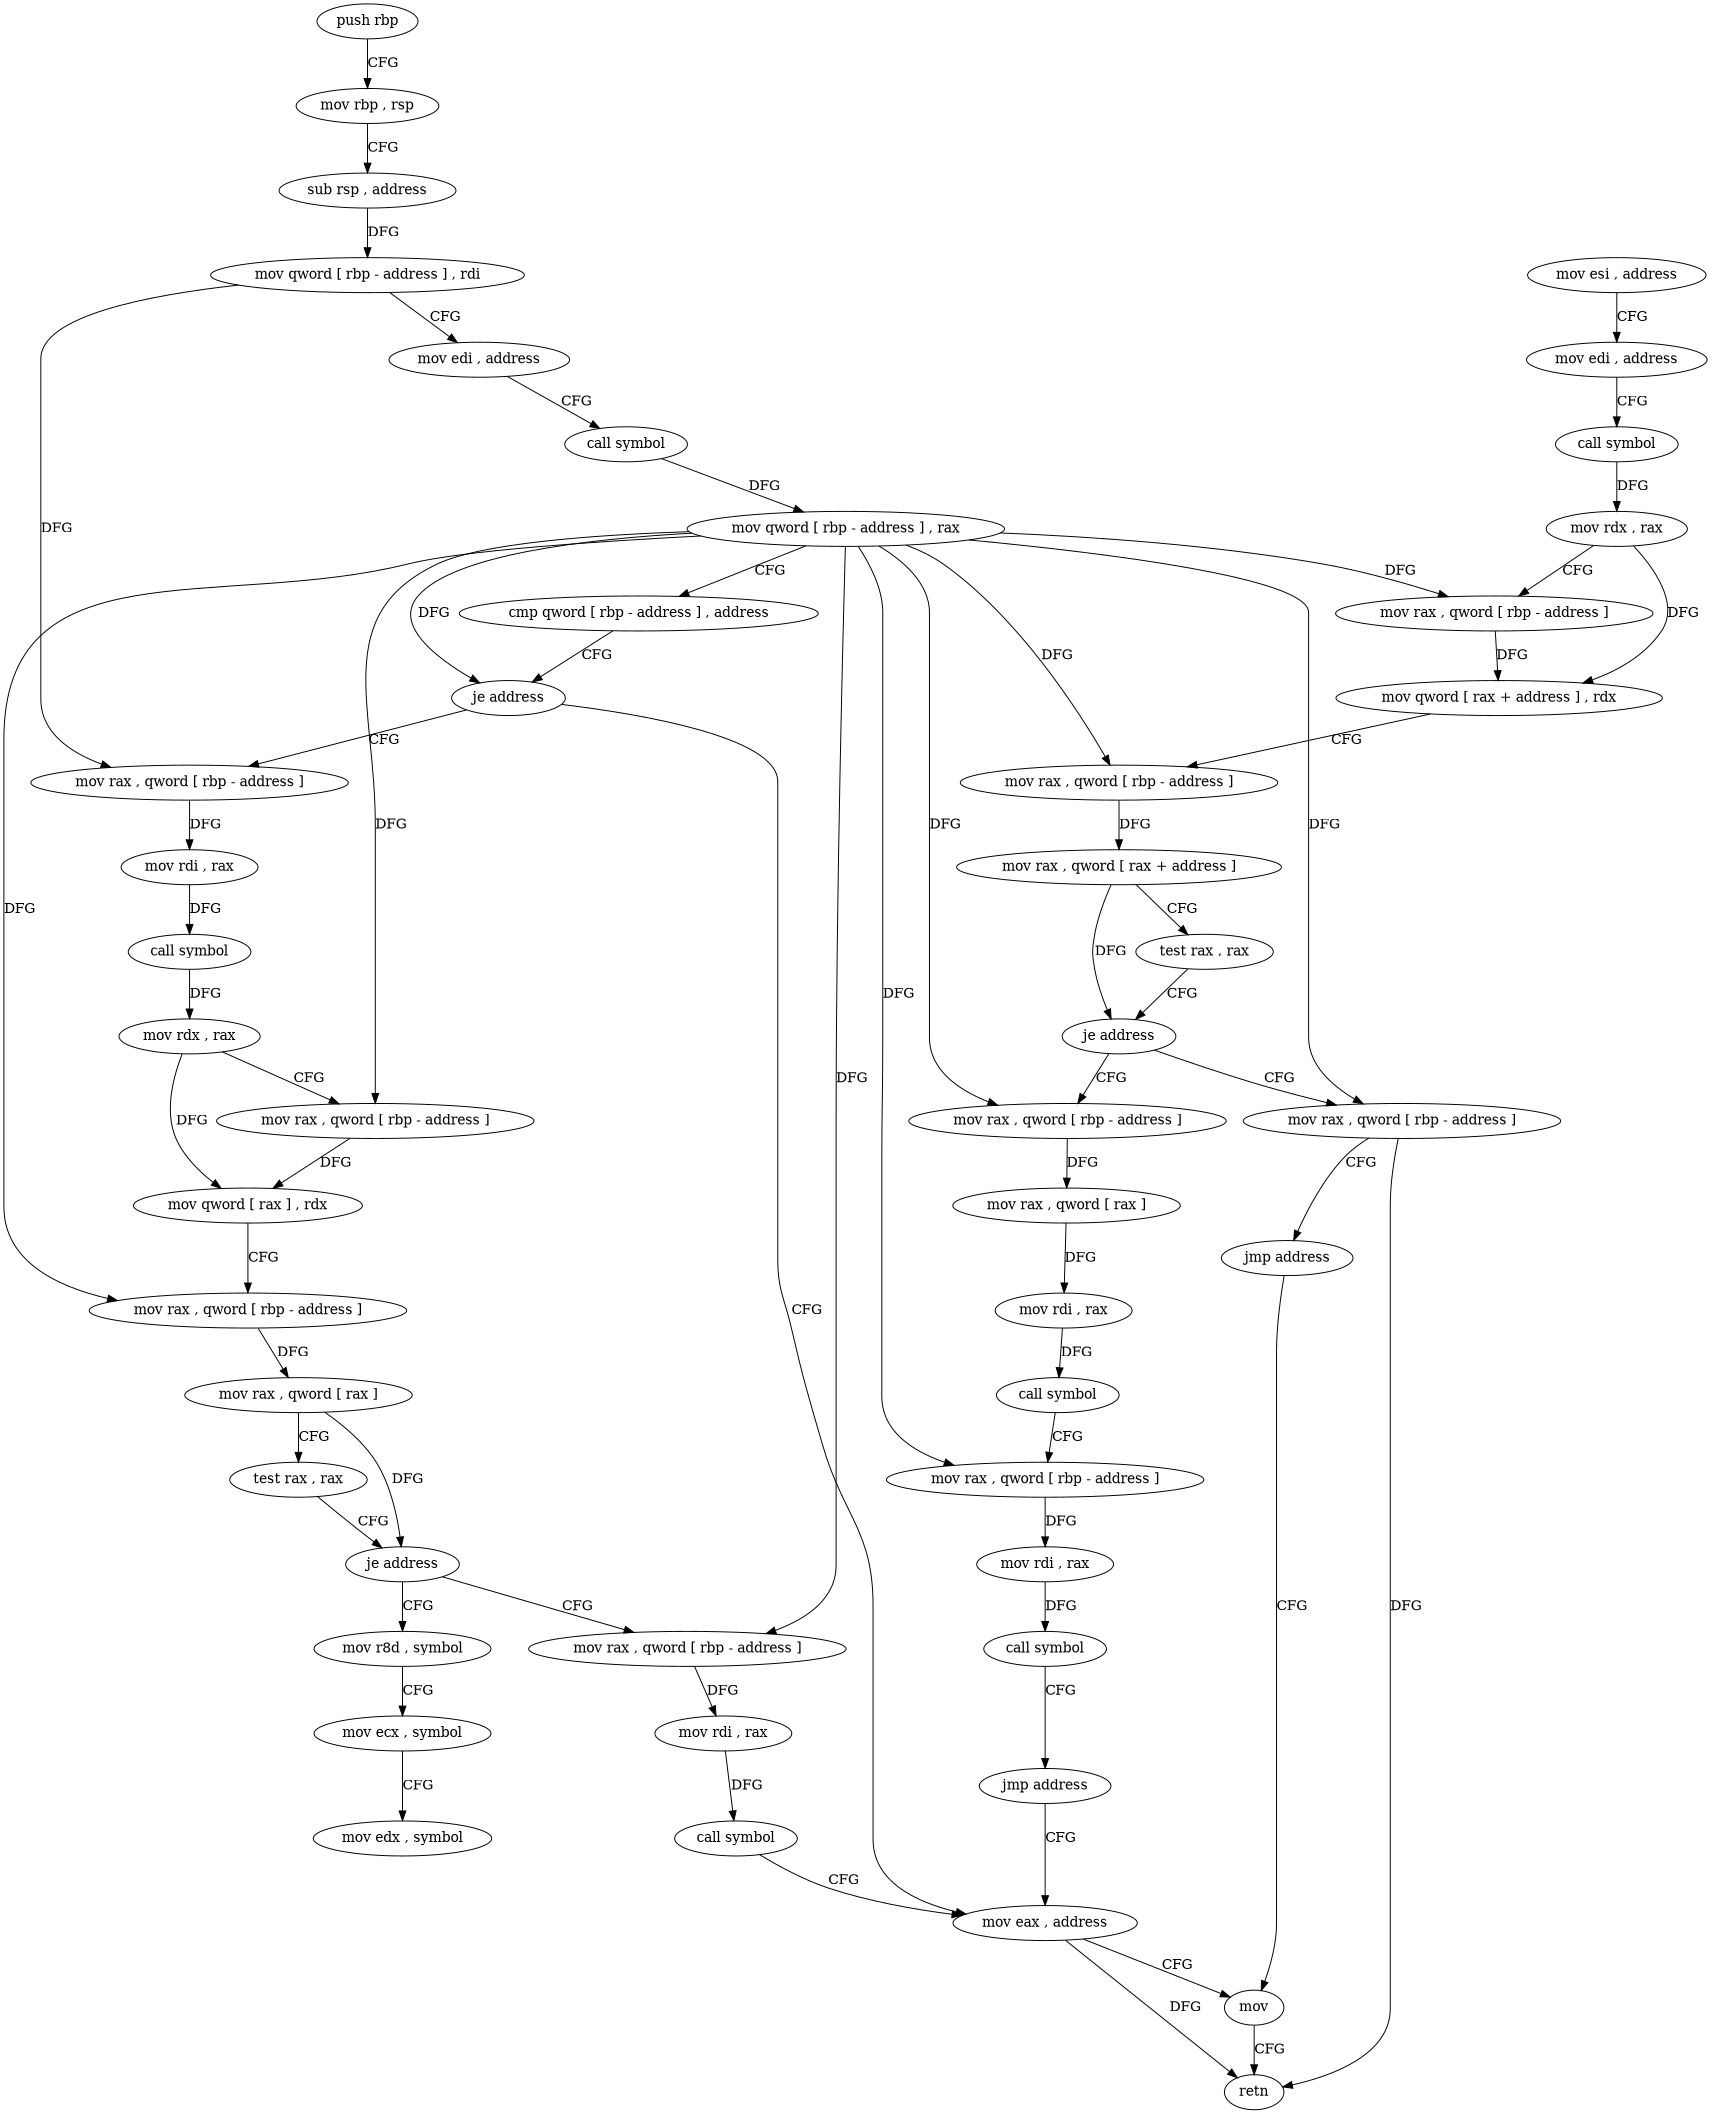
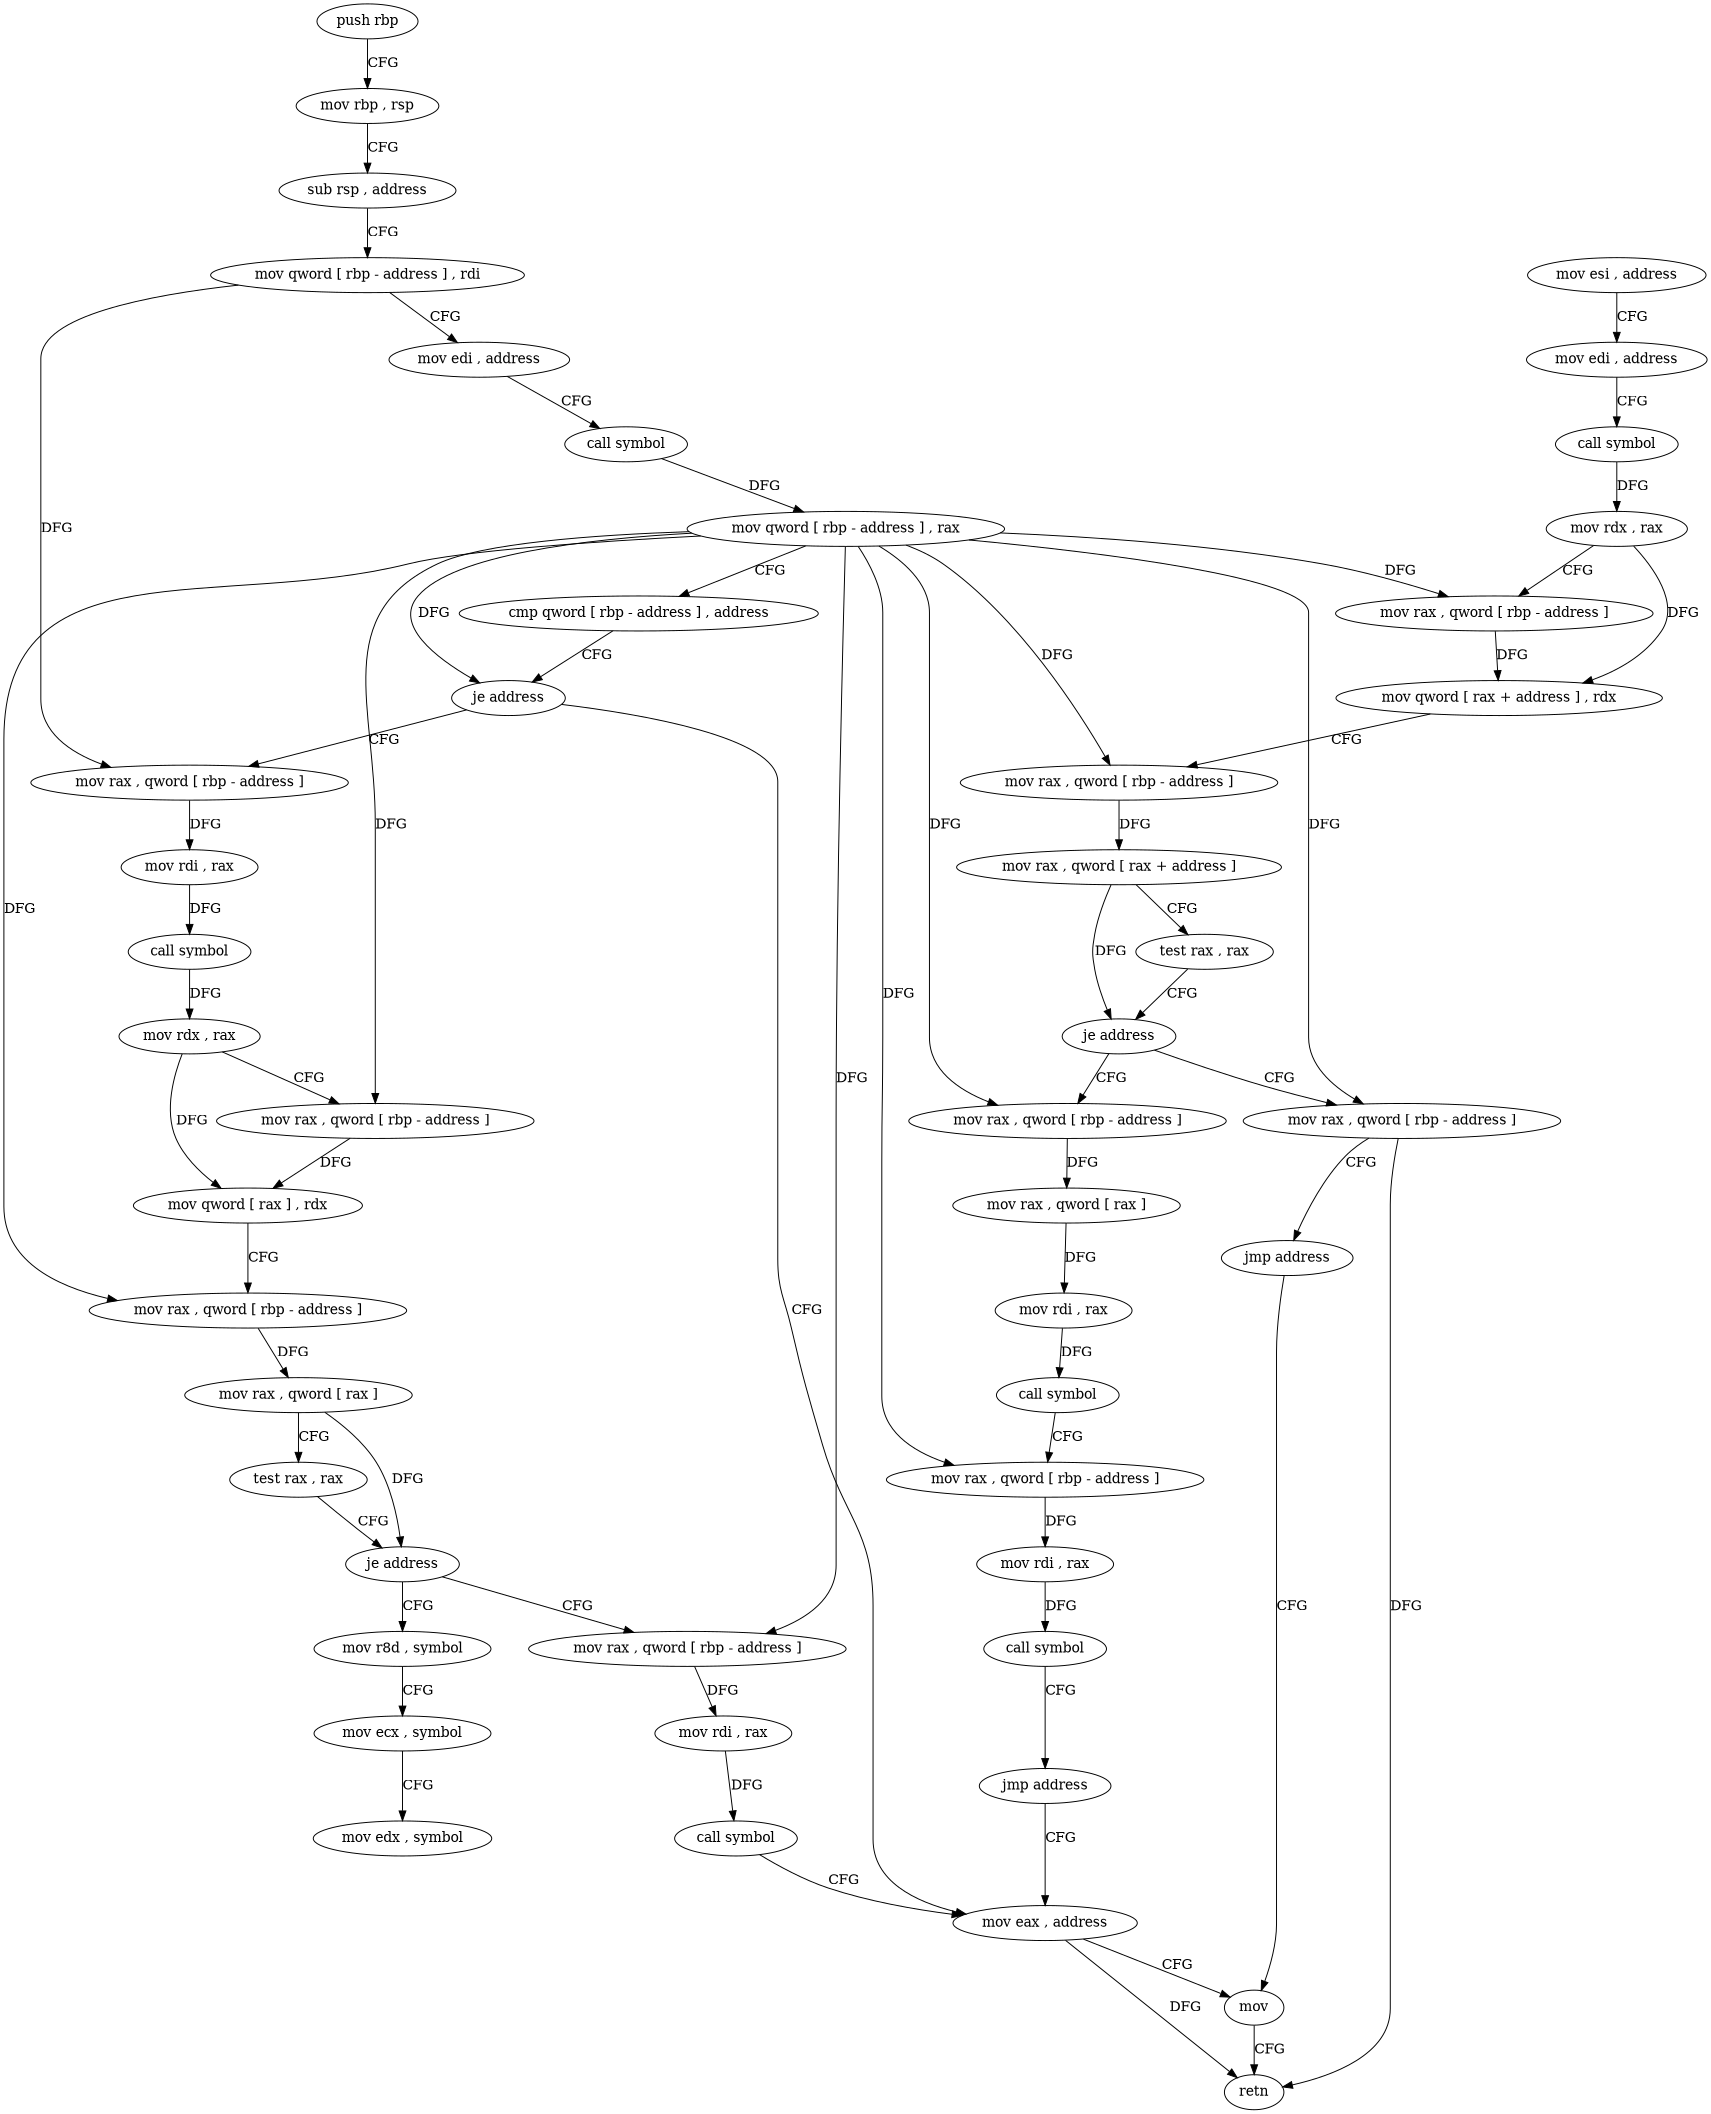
edge "sub rsp , address" -> "mov qword [ rbp - address ] , rdi": label "DFG" -> "CFG"
